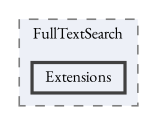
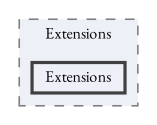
cluster "FullTextSearch": label "FullTextSearch" -> "Extensions"
